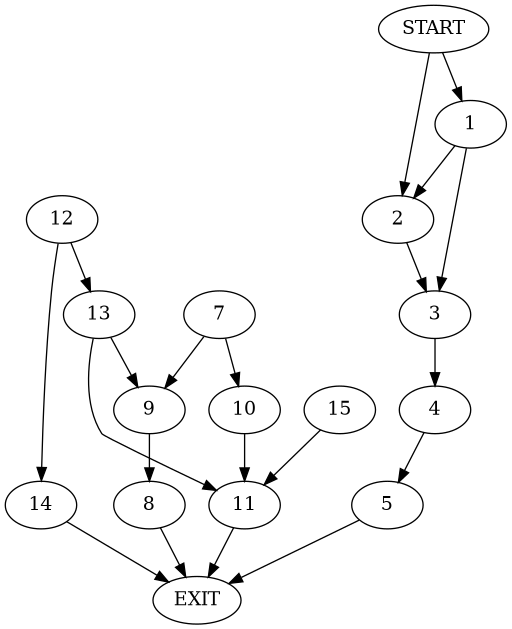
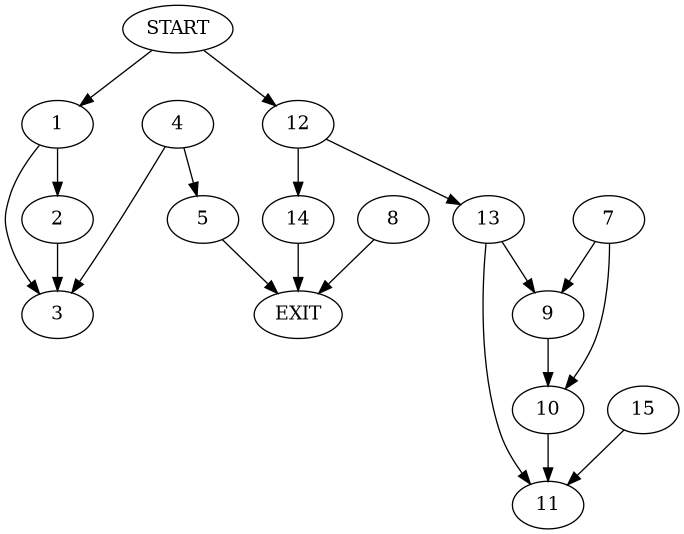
edge "START" -> "2": now "START" -> "12"
edge "3" -> "4": reversed
edge "9" -> "8": now "9" -> "10"
edge "11" -> "EXIT": removed
